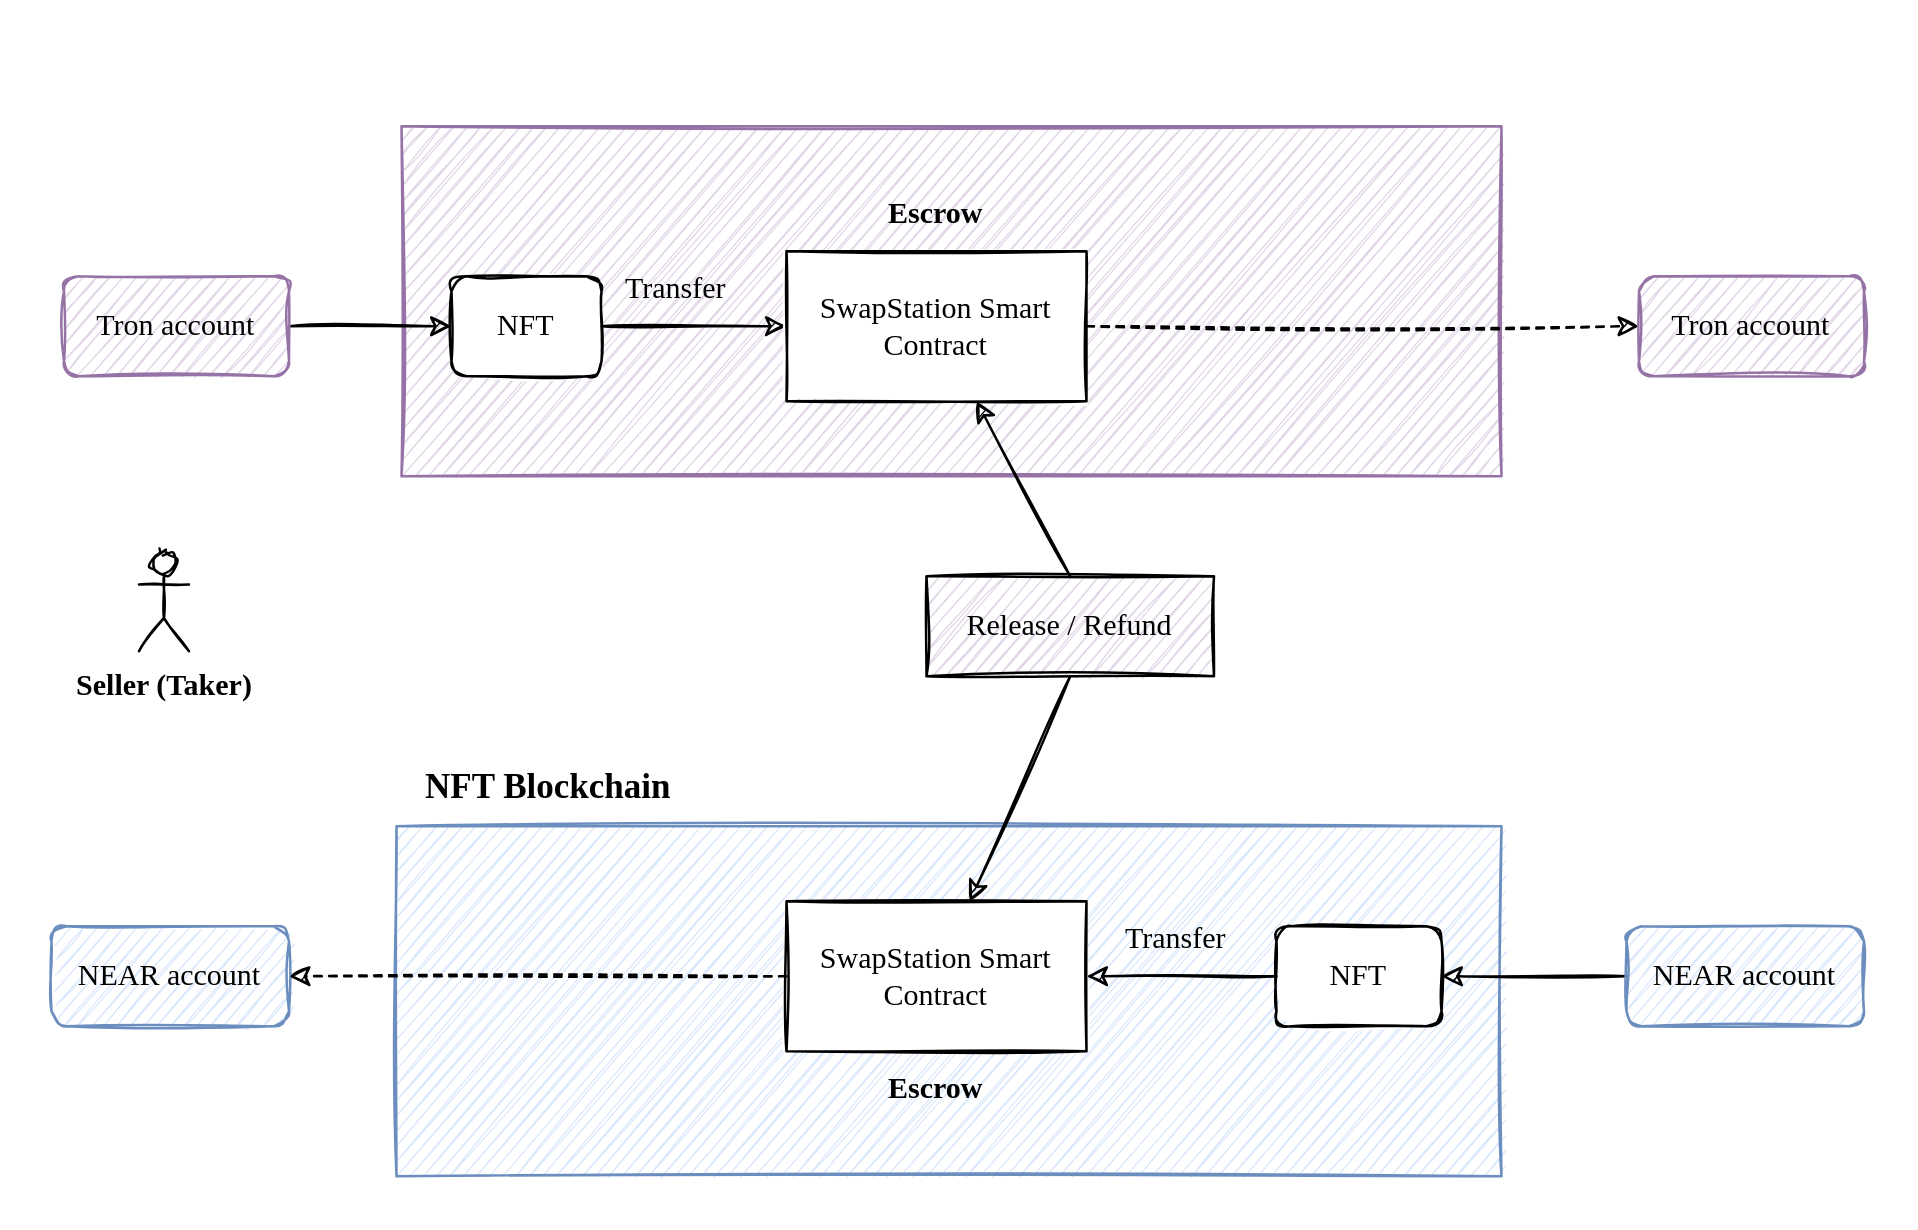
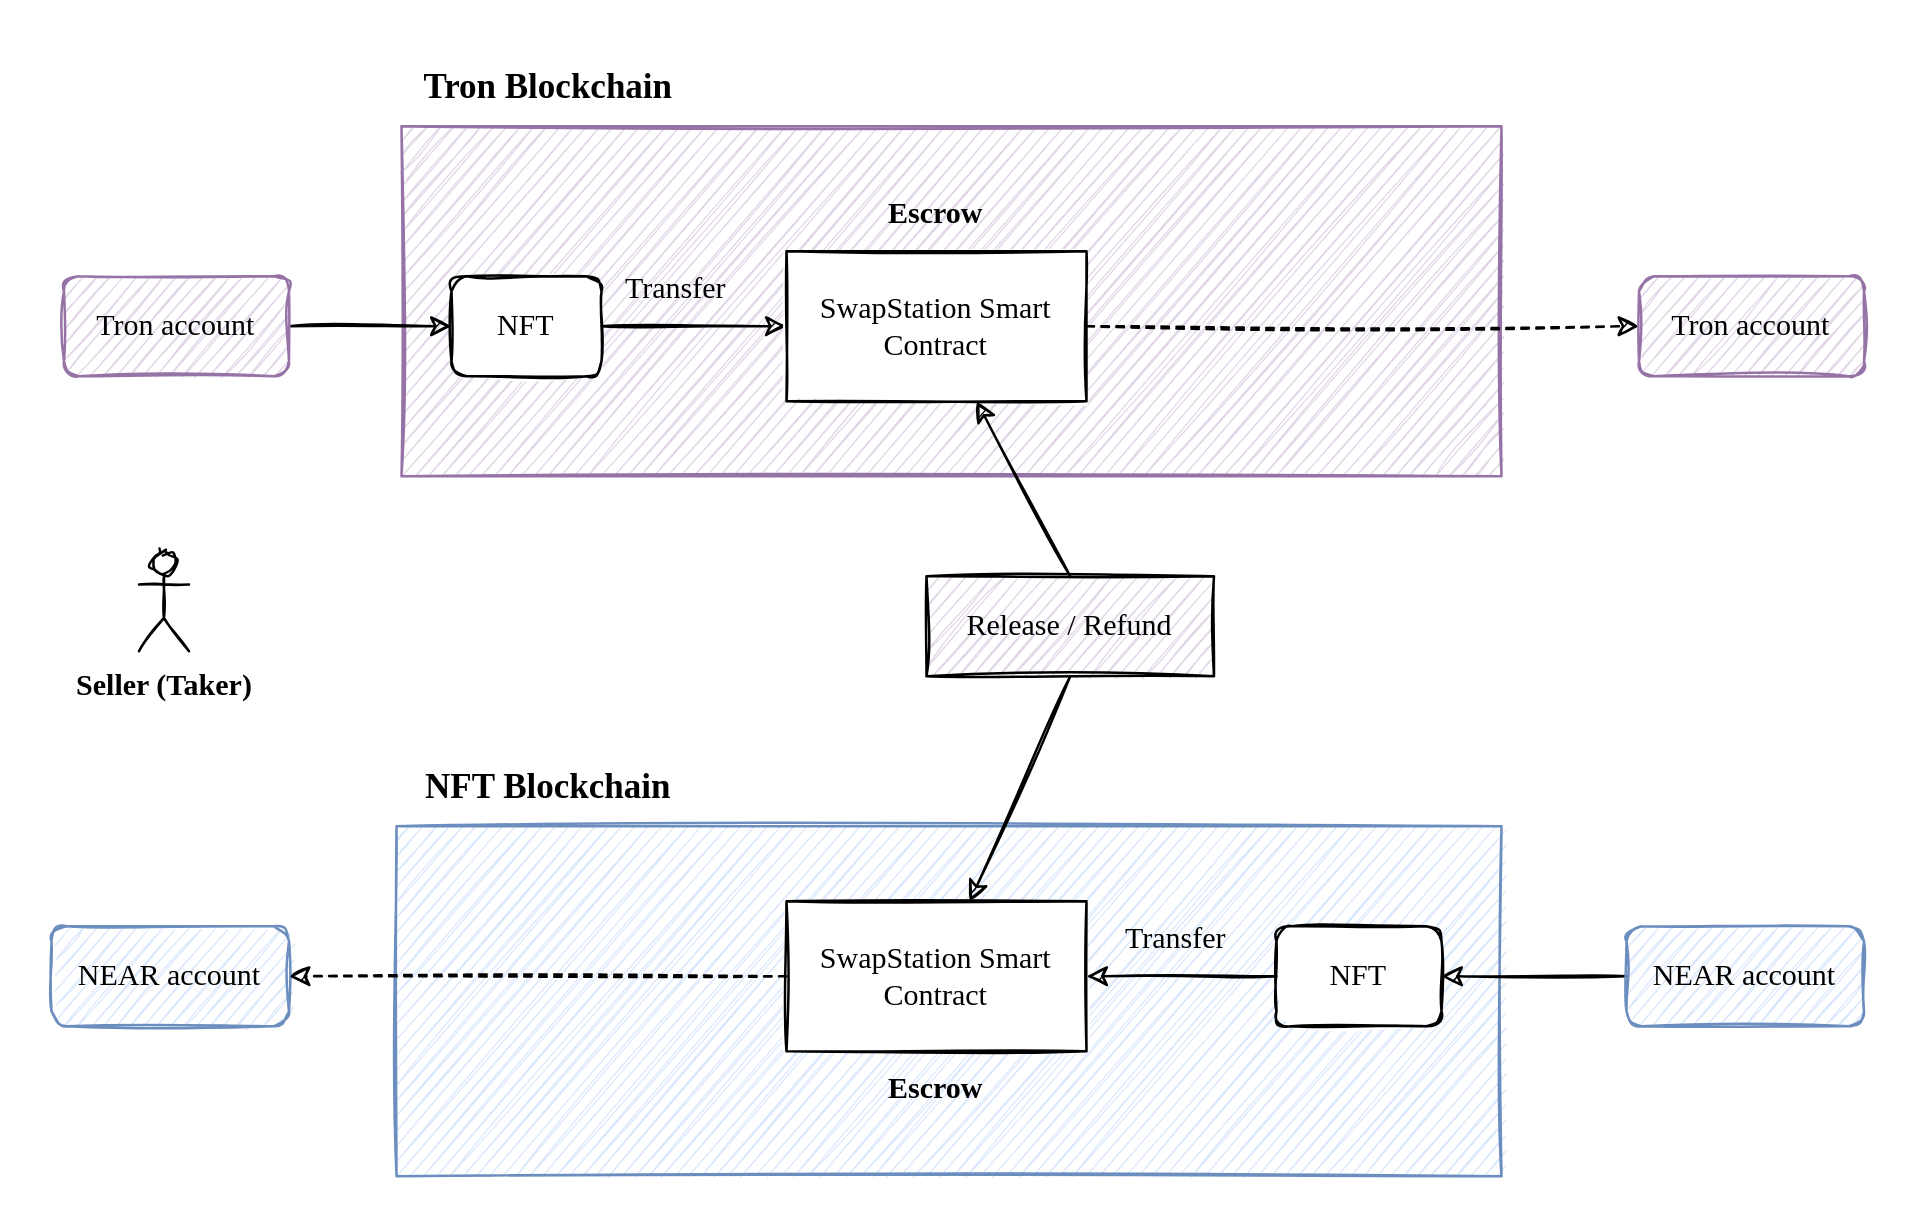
node "Tron Blockchain": added
